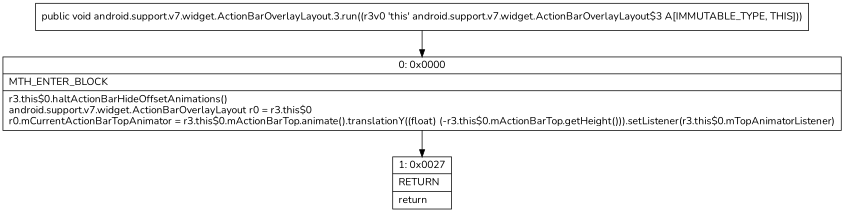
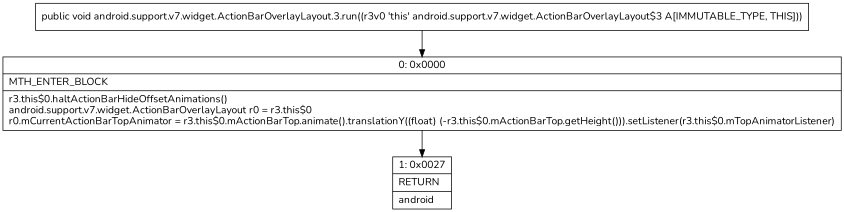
node "1: 0x0027": text "return" -> "android"
